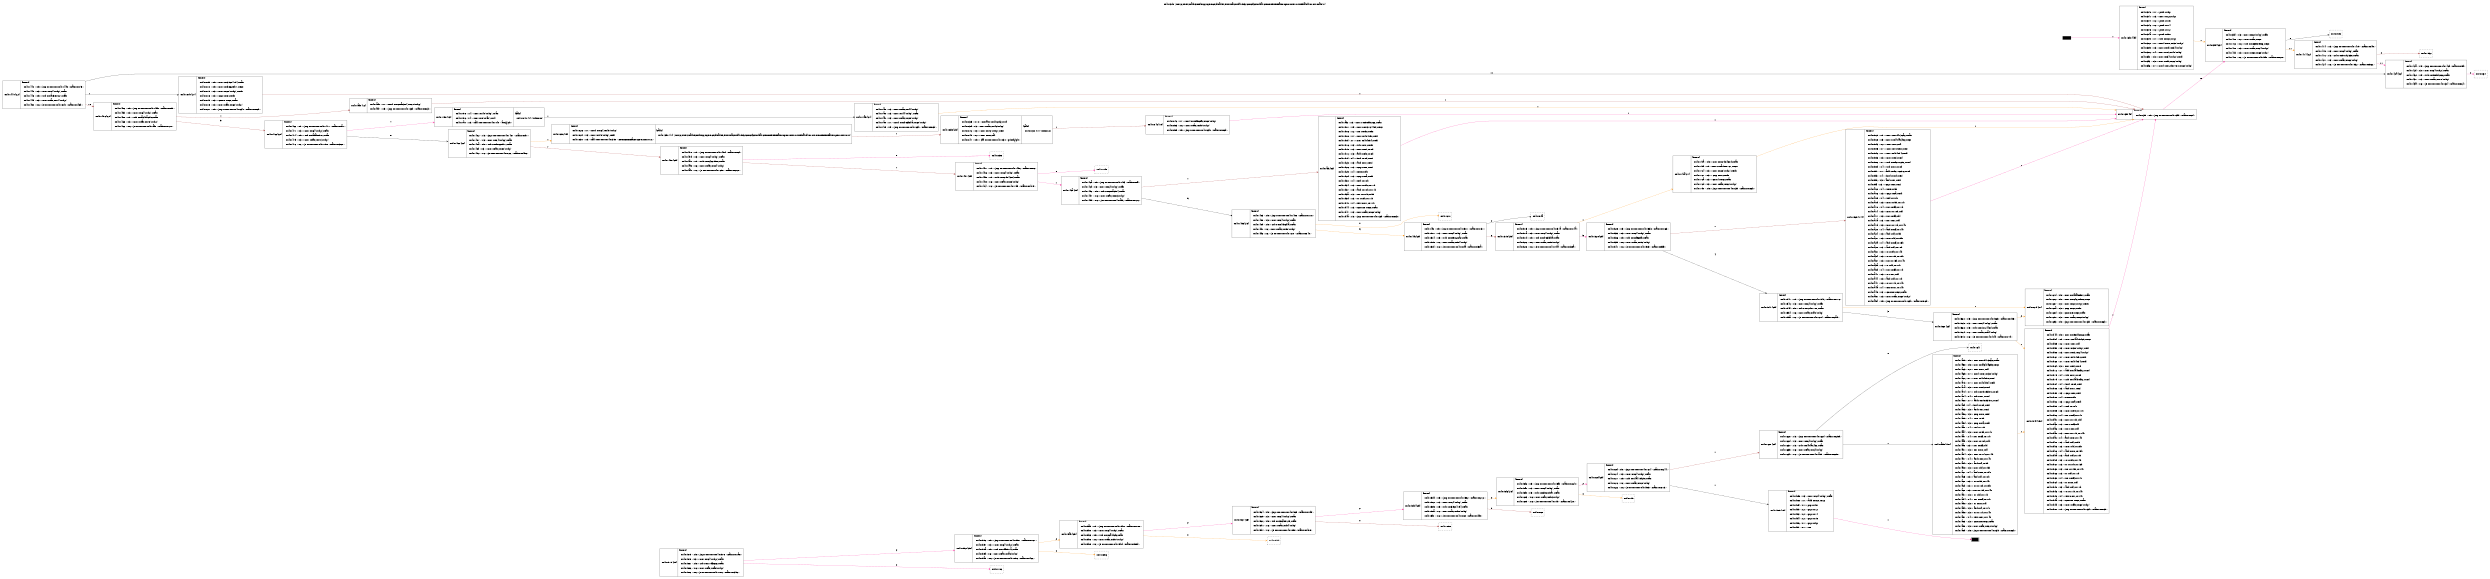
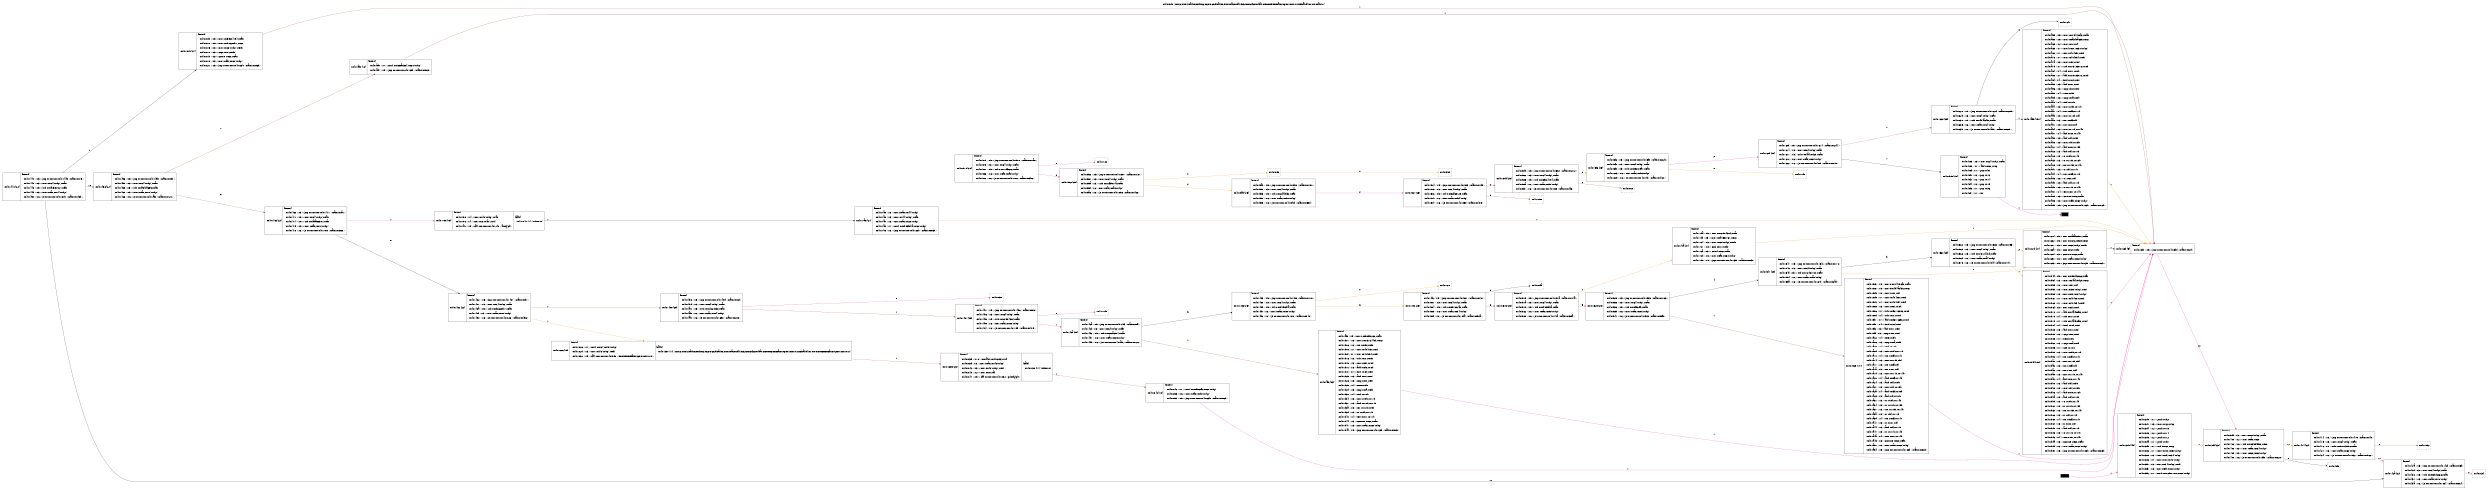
edge "0x40167d [27]" -> "0x401c3b [5]": added, label "1"
edge "0x401a59 [151]" -> "0x401b4f [150]": now "0x401a59 [151]" -> "0x401c3b [5]"
edge "0x4015ab [25]" -> "0x4019bd": now "0x401896" -> "0x4019bd"
